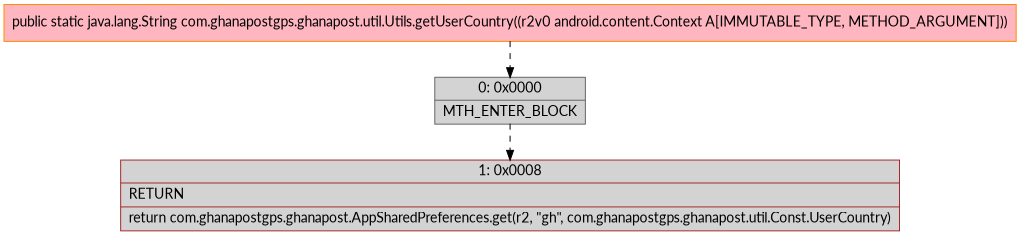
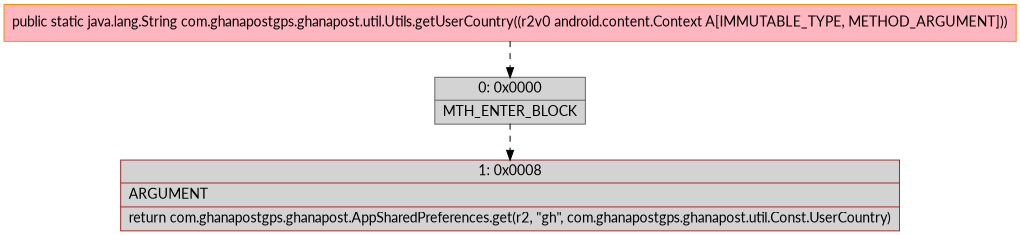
node "1: 0x0008": text "RETURN" -> "ARGUMENT"
